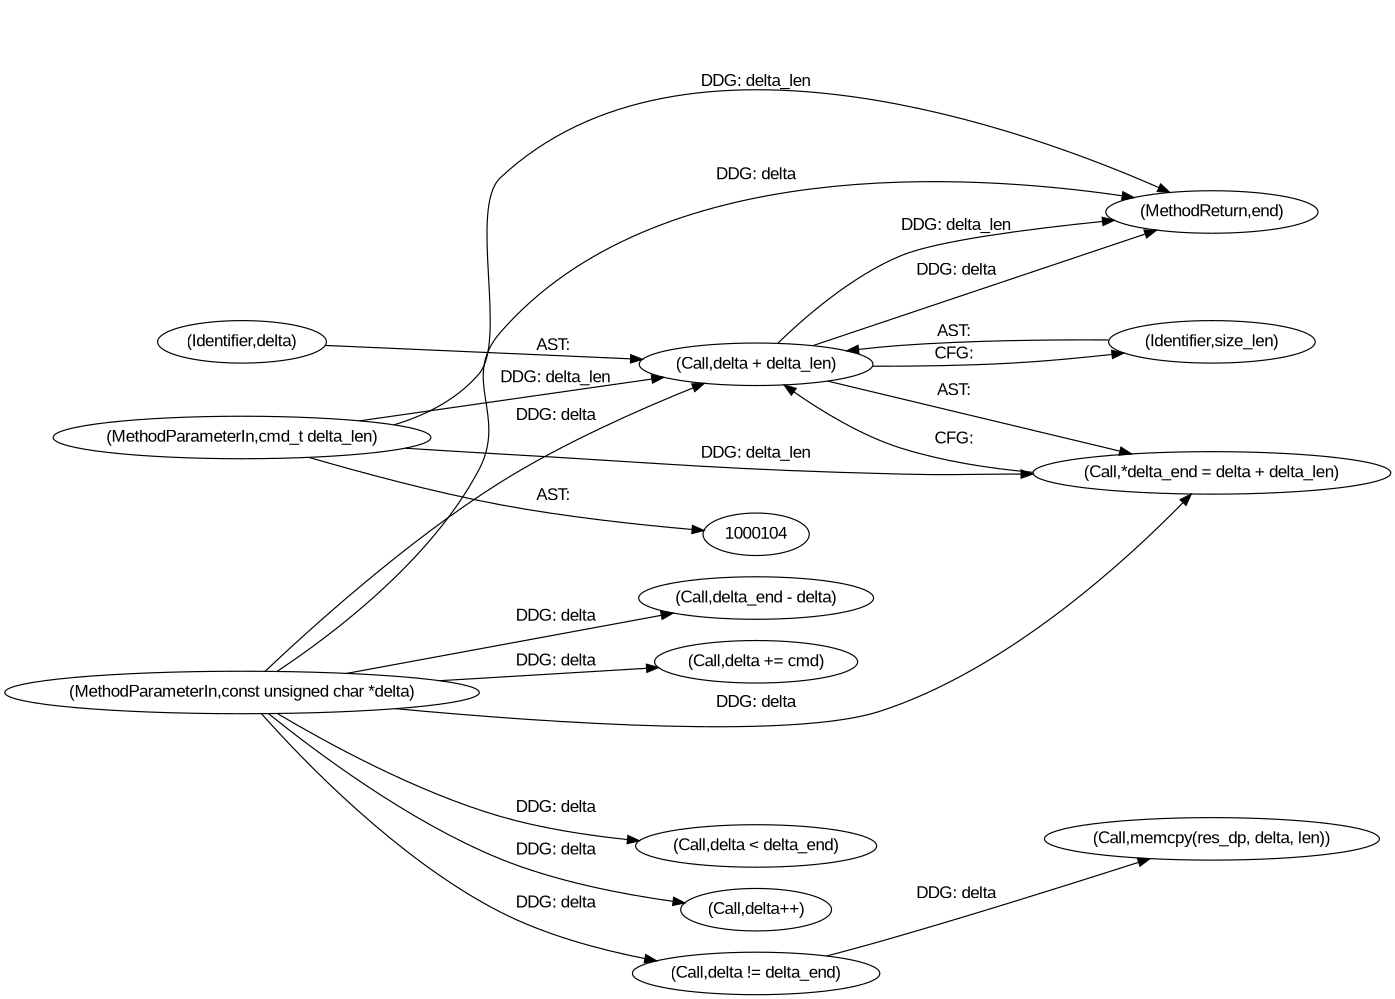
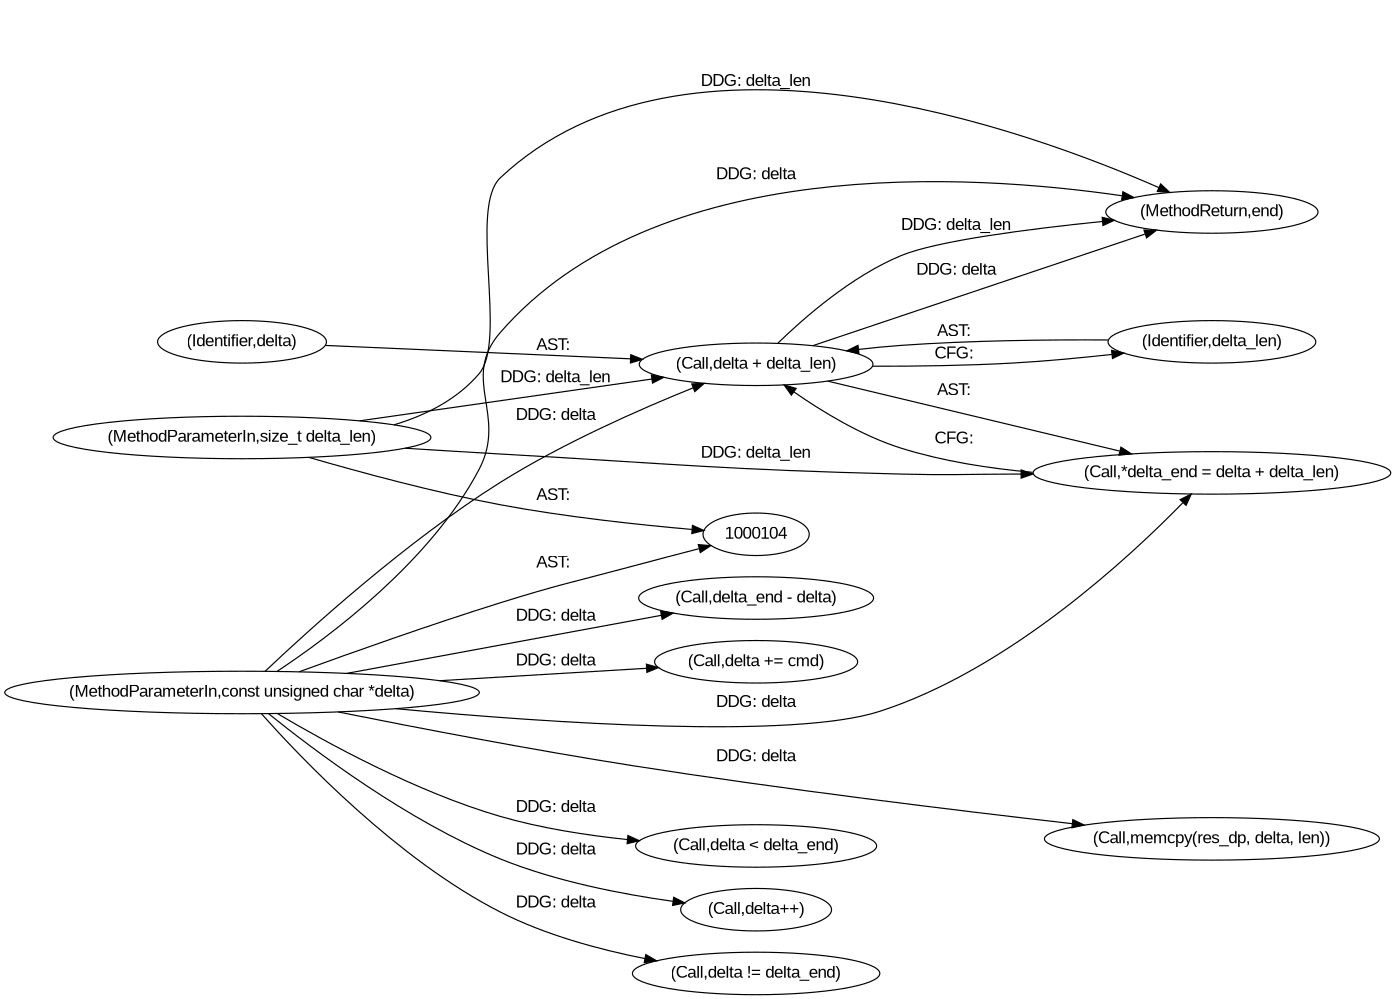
node "(Identifier,size_len)": label "(Identifier,size_len)" -> "(Identifier,delta_len)"
node "(MethodParameterIn,cmd_t delta_len)": label "(MethodParameterIn,cmd_t delta_len)" -> "(MethodParameterIn,size_t delta_len)"
edge "(MethodParameterIn,const unsigned char *delta)" -> "1000104": added, label "AST:"
edge "(Call,delta != delta_end)" -> "(Call,memcpy(res_dp, delta, len))": now "(MethodParameterIn,const unsigned char *delta)" -> "(Call,memcpy(res_dp, delta, len))"
